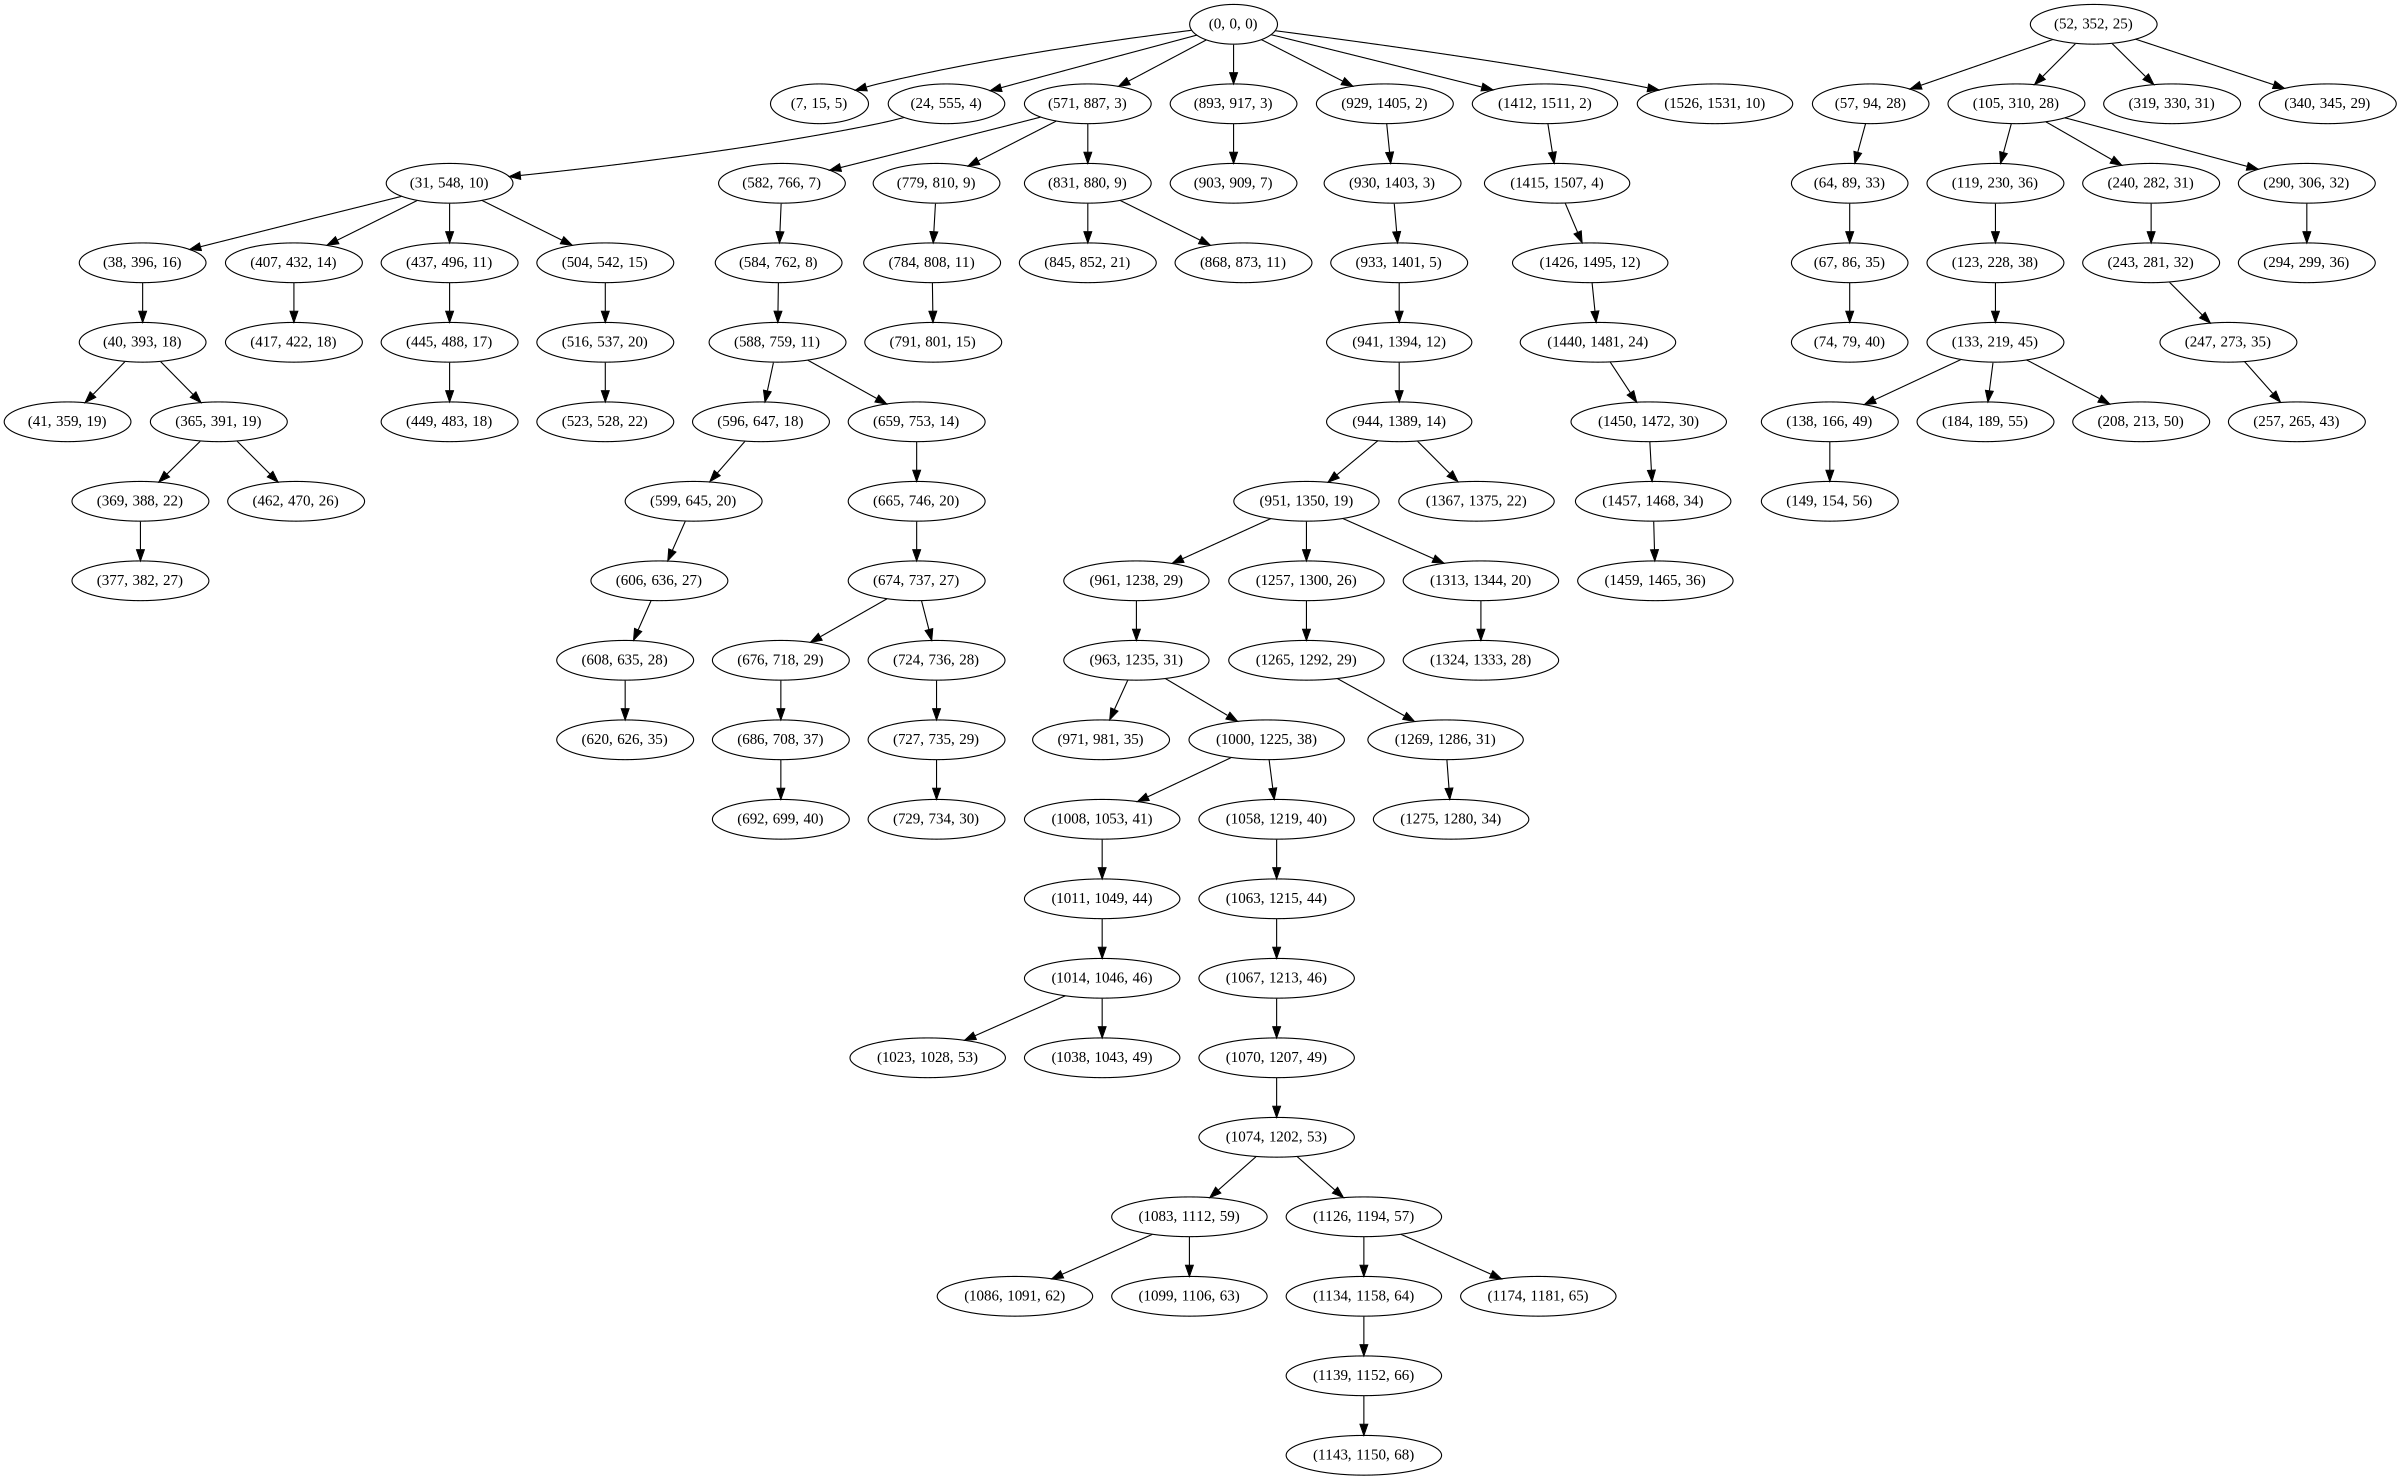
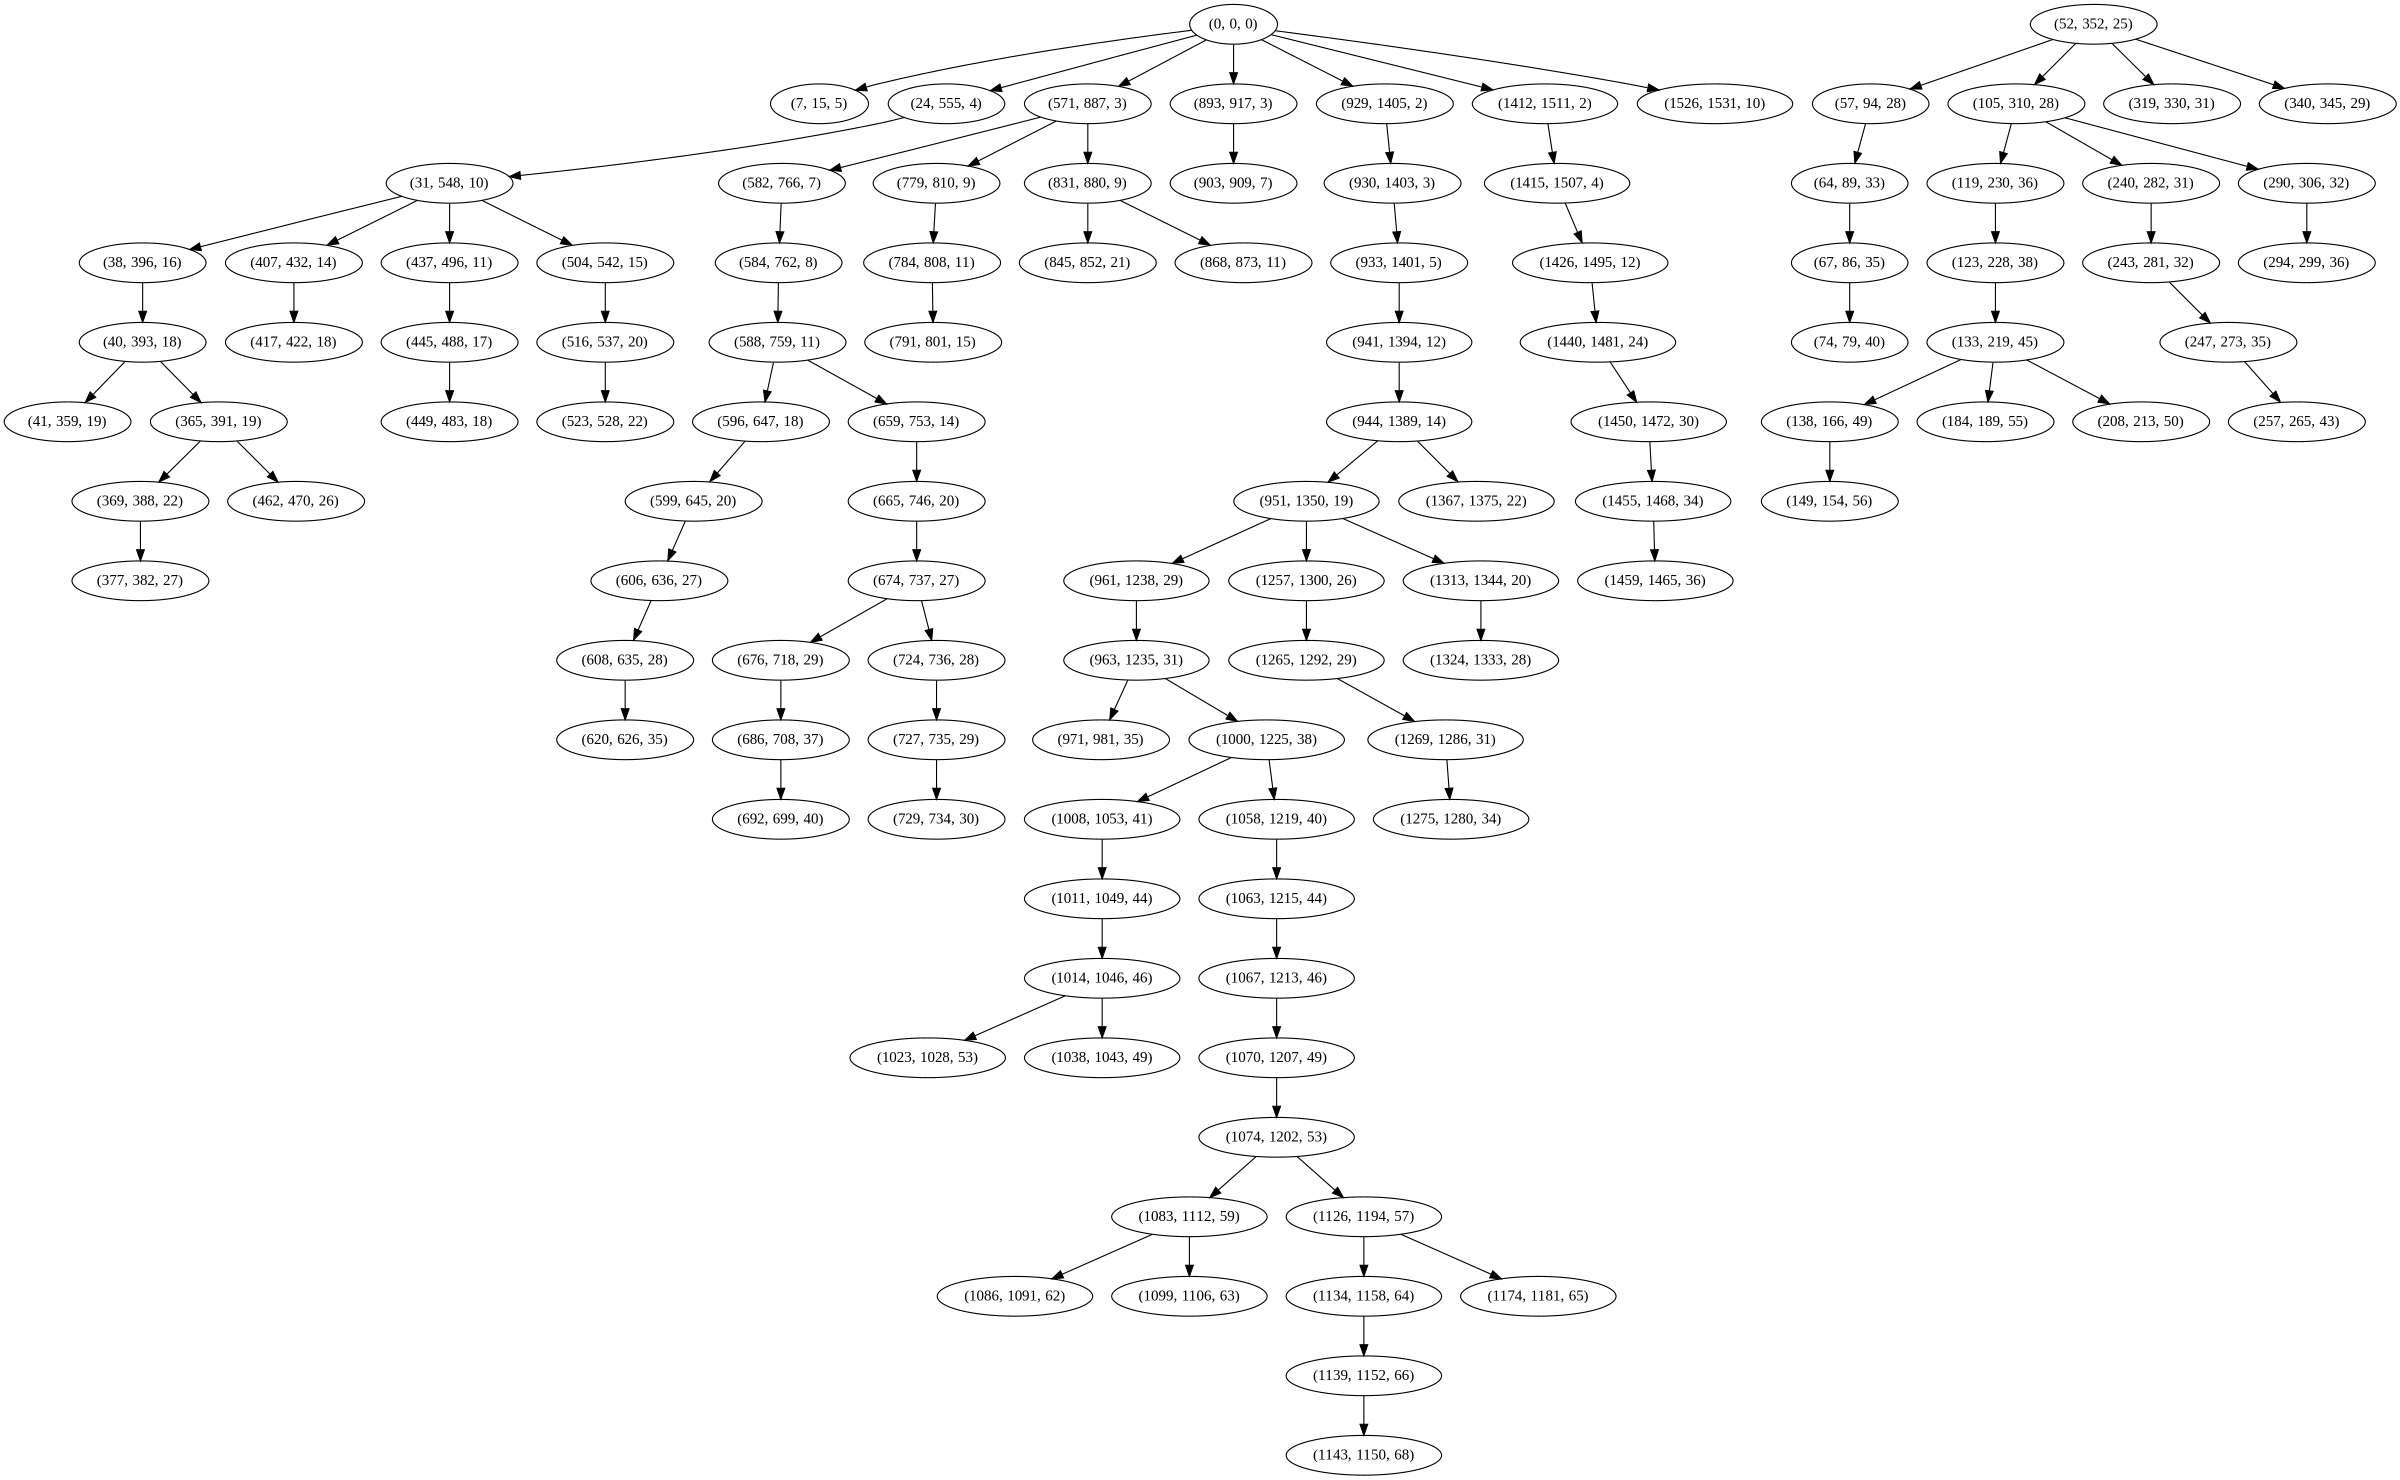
node "(1457, 1468, 34)": label "(1457, 1468, 34)" -> "(1455, 1468, 34)"
